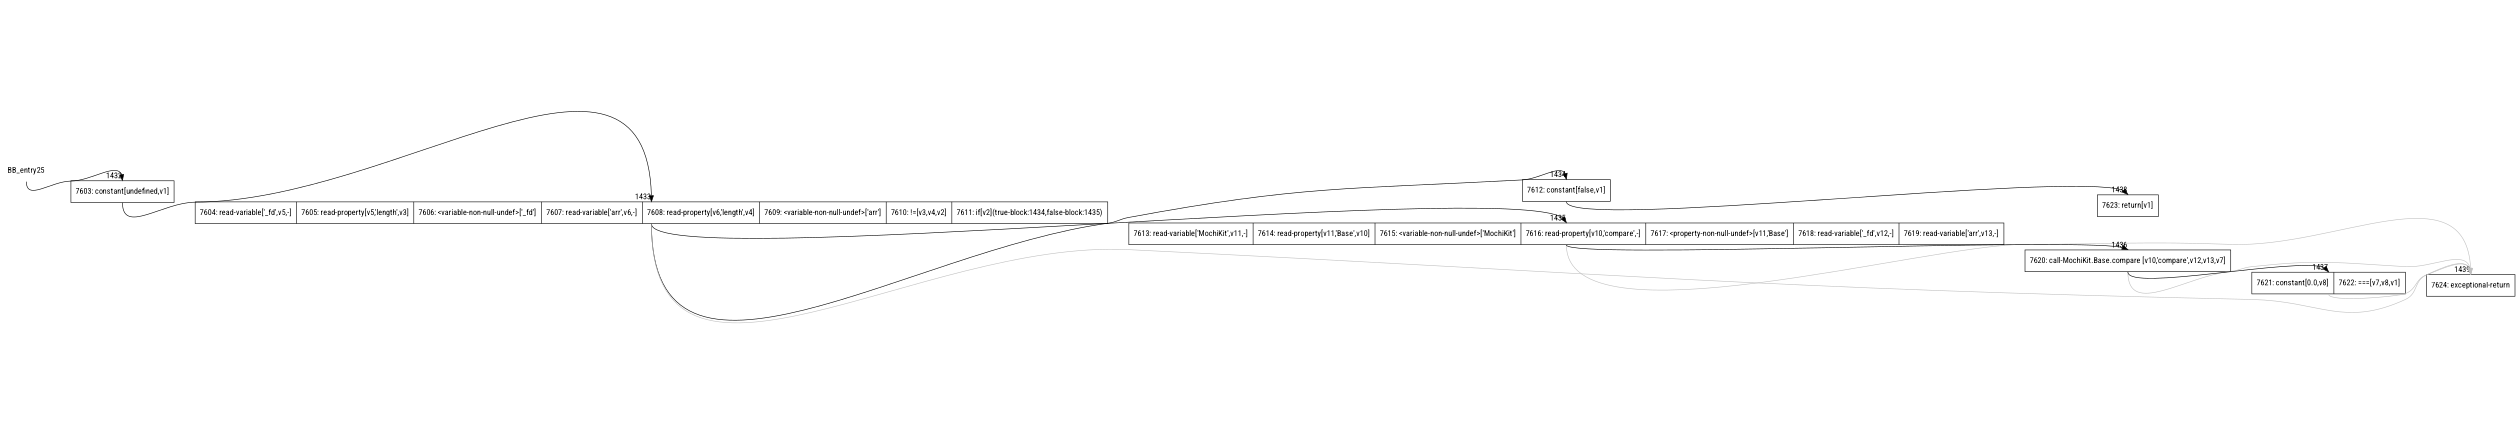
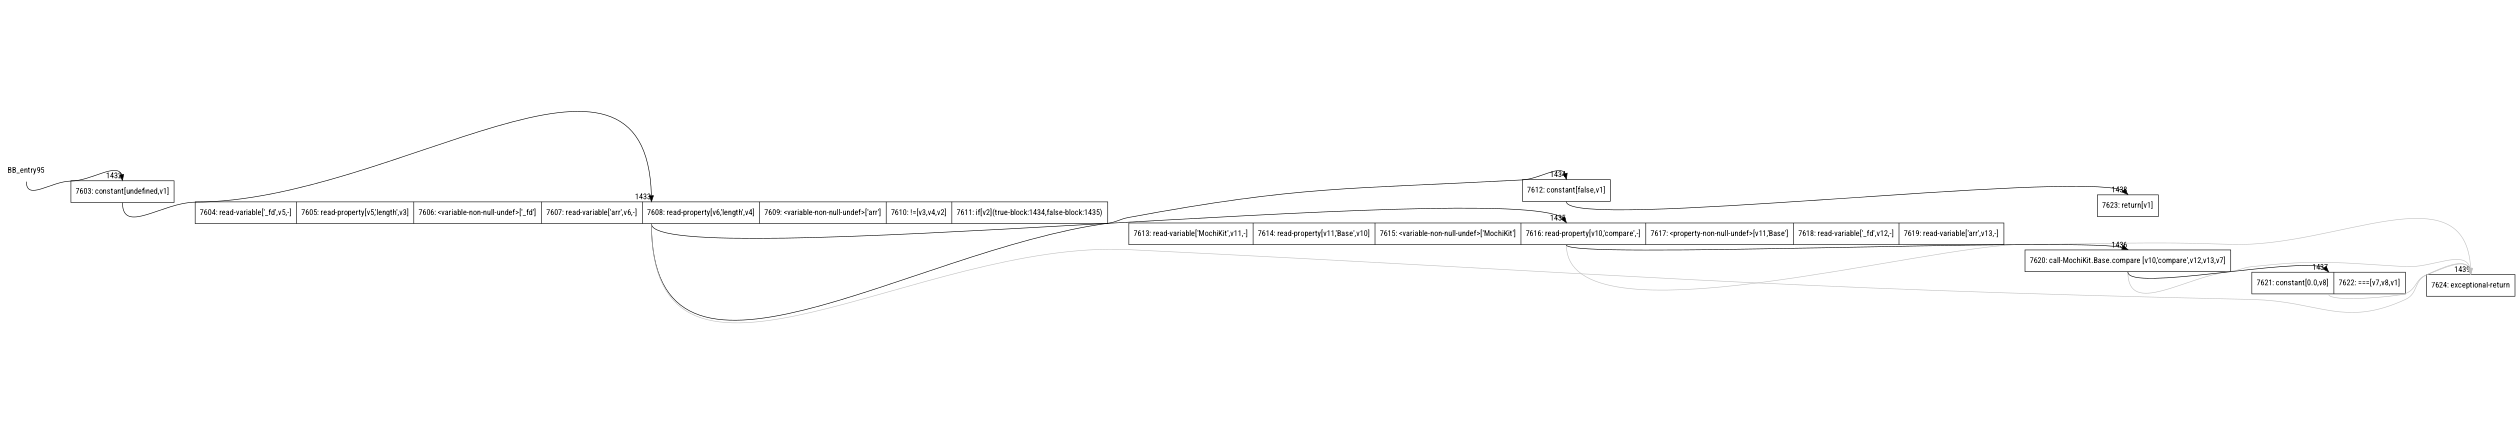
node "BB_entry25": label "BB_entry25" -> "BB_entry95"
